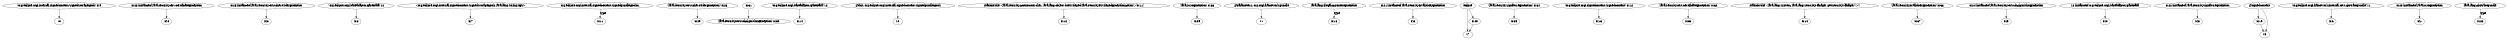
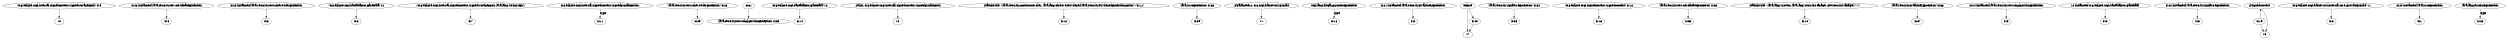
node "java.lang.IllegalArgumentException": label "java.lang.IllegalArgumentException" -> "osgi.lang.IllegalArgumentException"
node "(org.eclipse.osgi.framework.internal.cert.AbstractBundle) r1": label "(org.eclipse.osgi.framework.internal.cert.AbstractBundle) r1" -> "(org.eclipse.osgi.framework.internal.core.AbstractBundle) r1"
node "java.lang.AbstractBundle": label "java.lang.AbstractBundle" -> "java.lang.RuntimeException"
edge "@signedcontent" -> "$r19": reversed
